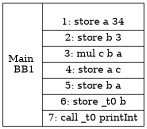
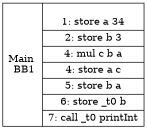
node "Main": text "3: mul c b a" -> "4: mul c b a"
